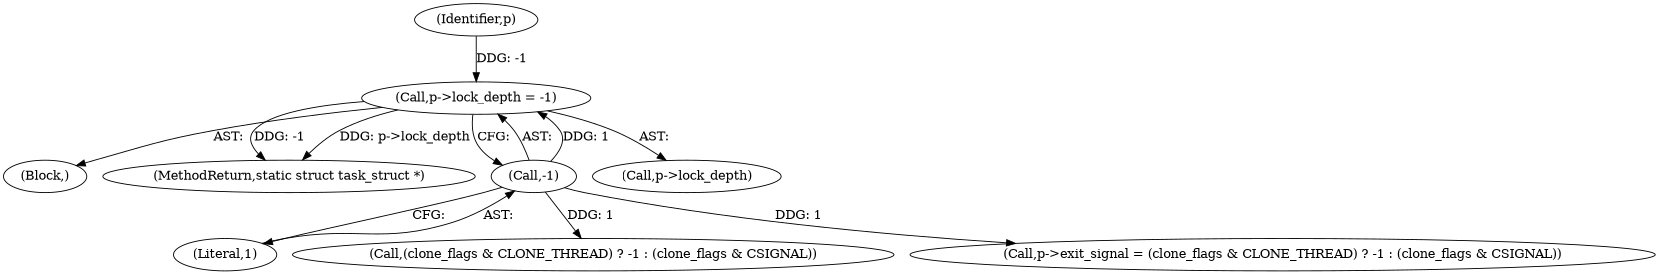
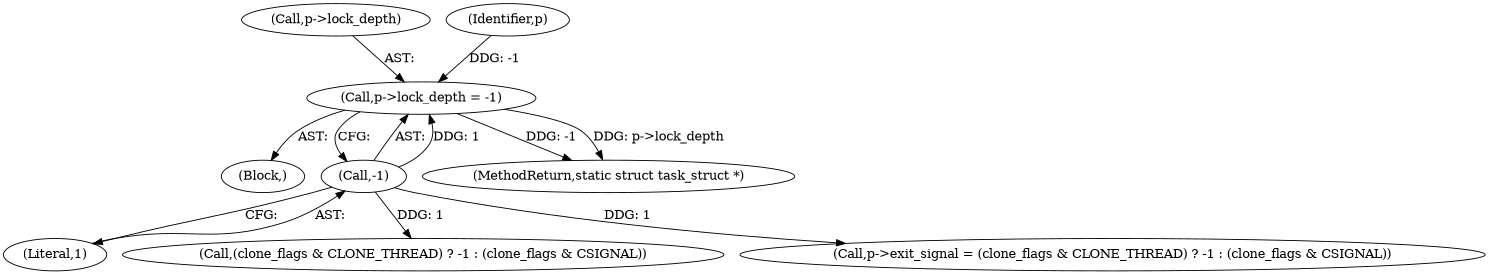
edge "(Call,p->lock_depth = -1)" -> "(Call,p->lock_depth)": reversed
